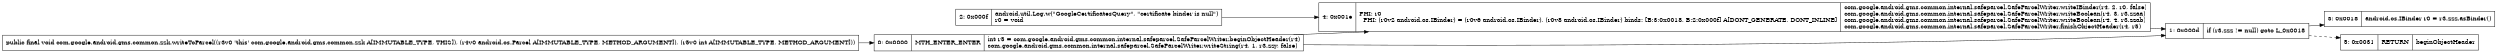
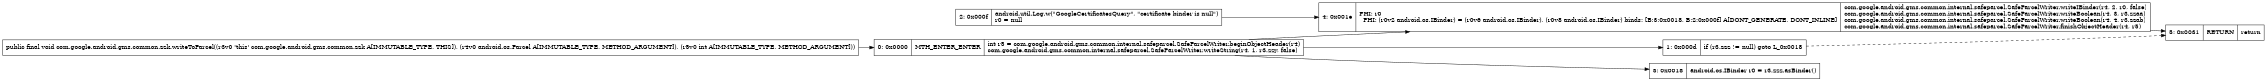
node "2: 0x000f": text "r0 = void" -> "r0 = null"
edge "1: 0x000d" -> "3: 0x0018": now "0: 0x0000" -> "3: 0x0018"
edge "4: 0x001e" -> "1: 0x000d": now "4: 0x001e" -> "5: 0x0031"
node "5: 0x0031": text "beginObjectHeader" -> "return"
